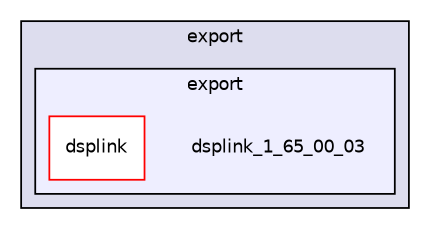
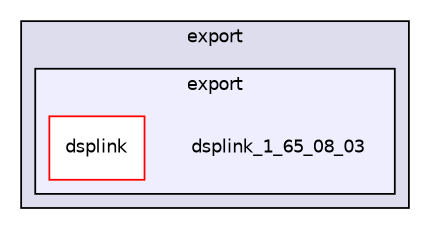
node "dsplink_1_65_00_03": label "dsplink_1_65_00_03" -> "dsplink_1_65_08_03"
